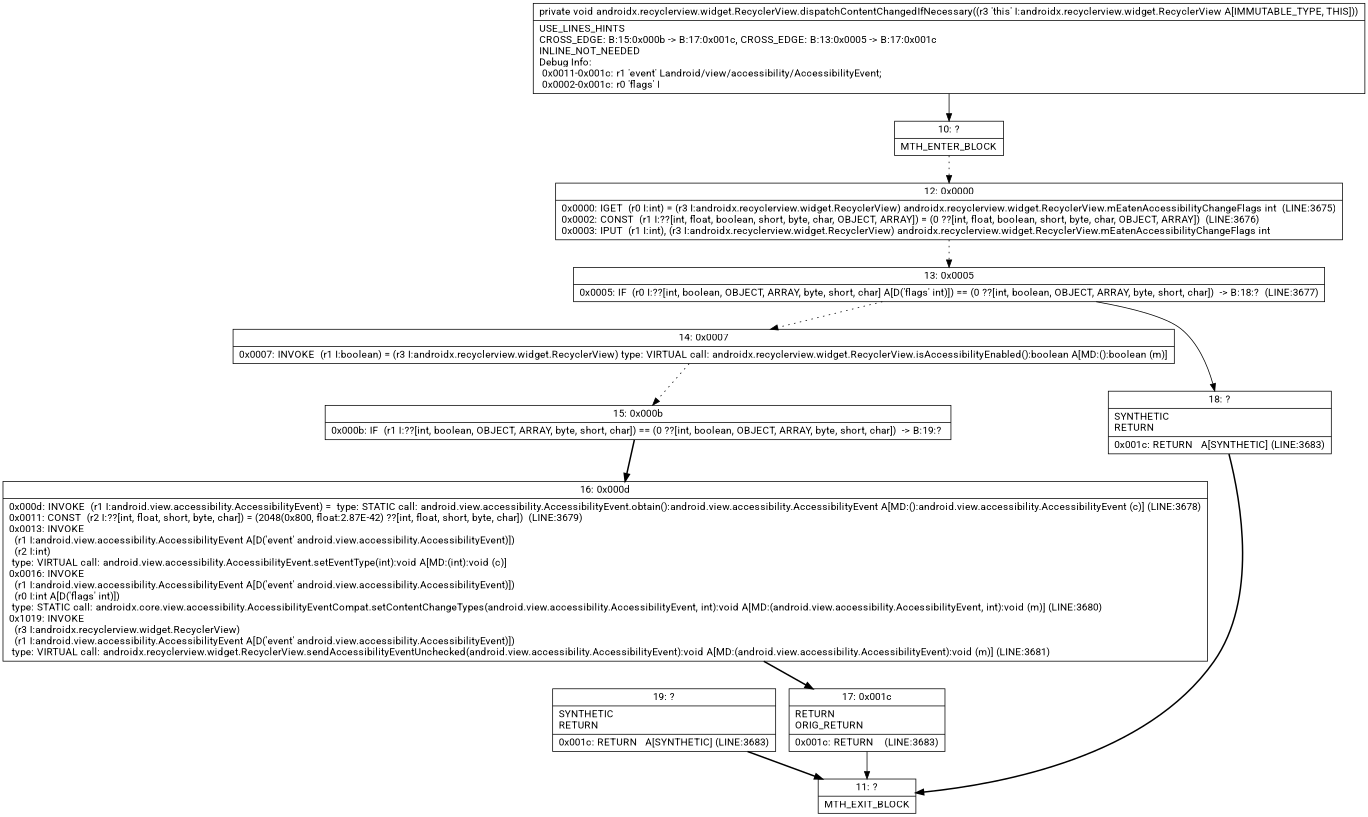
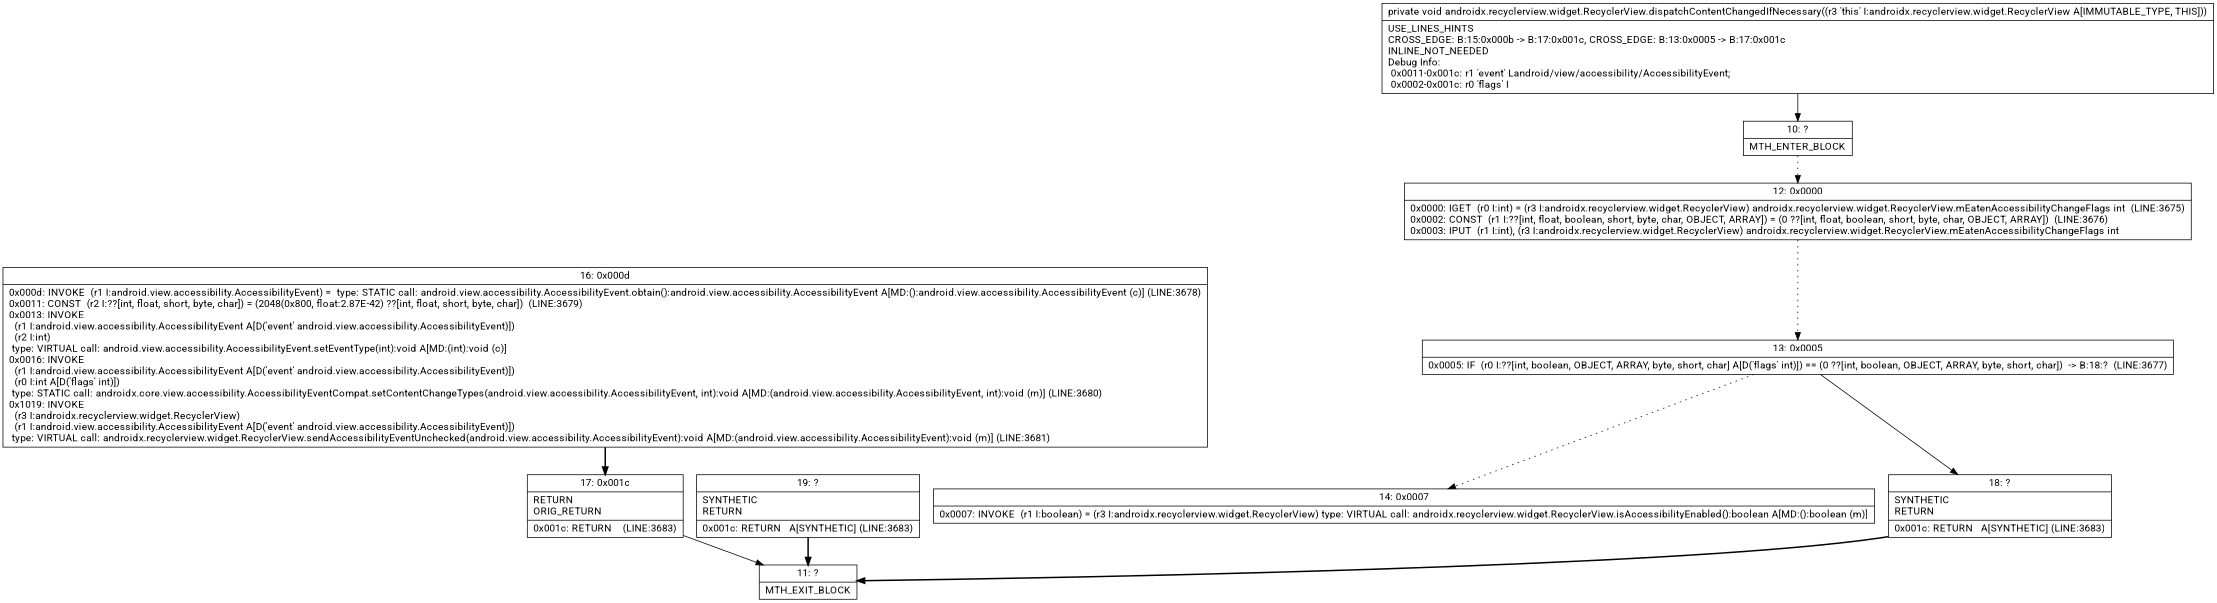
node "15: 0x000b": removed
